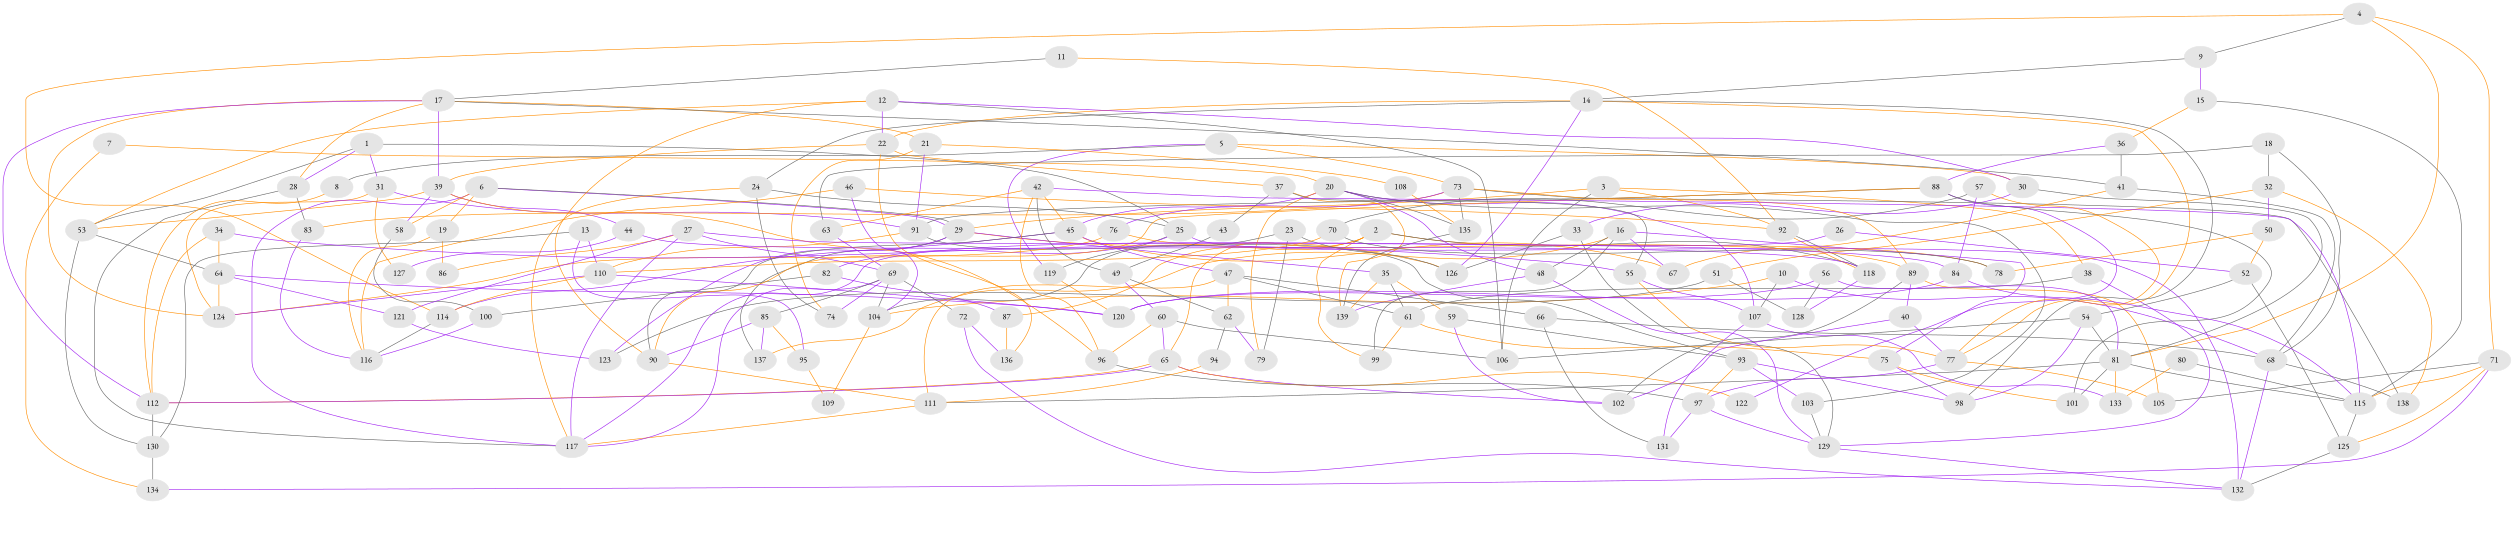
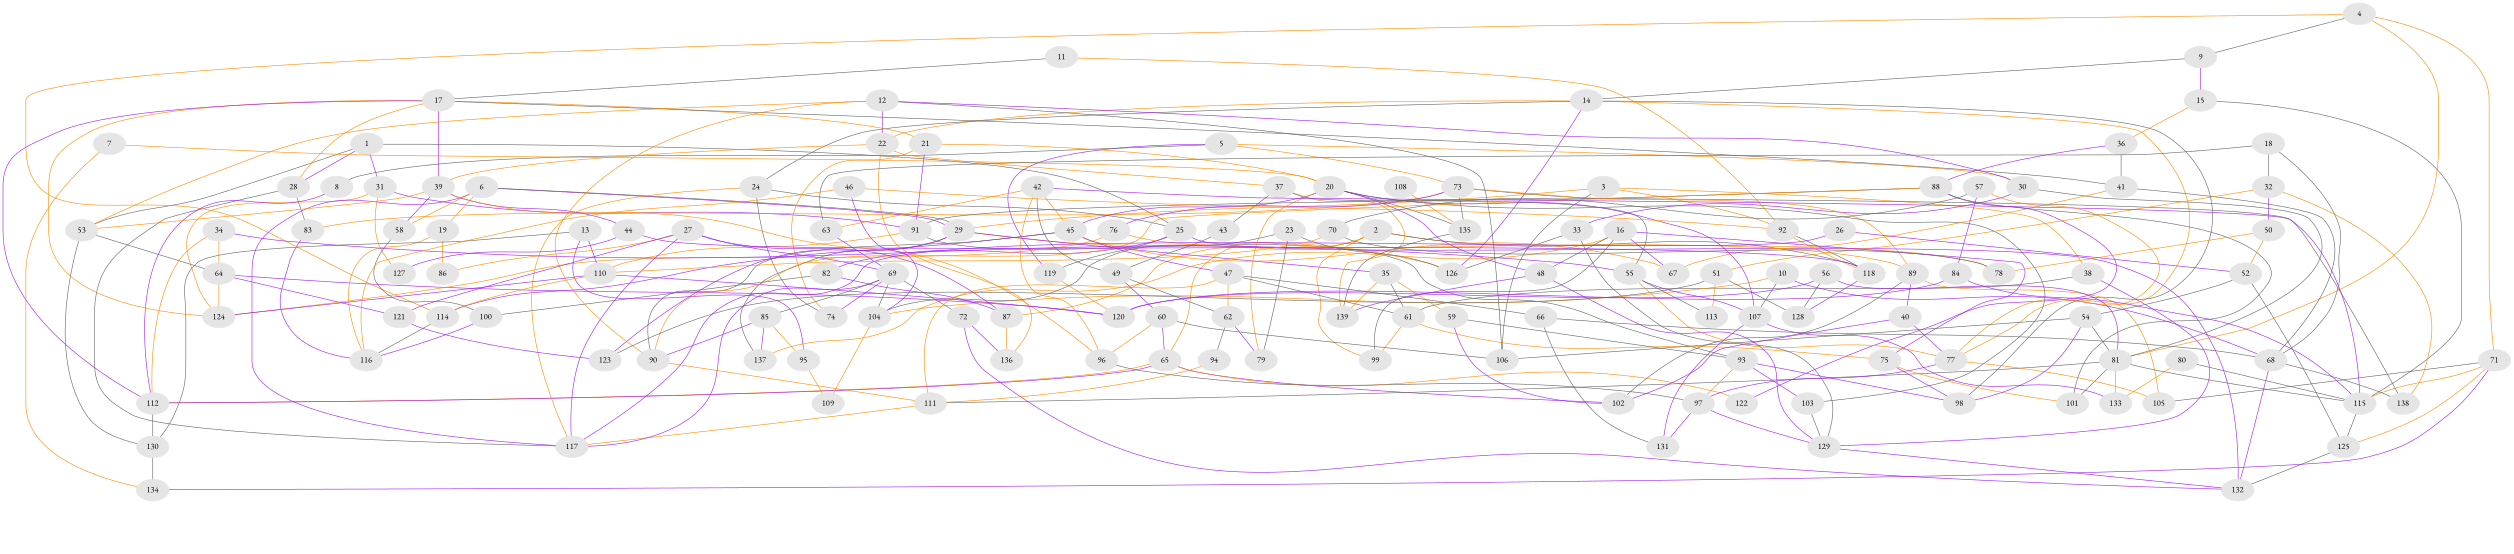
edge "21" -- "108": now "21" -- "20"
edge "8" -- "112": color darkorange -> purple
edge "27" -- "84": now "27" -- "87"
node "113": added
